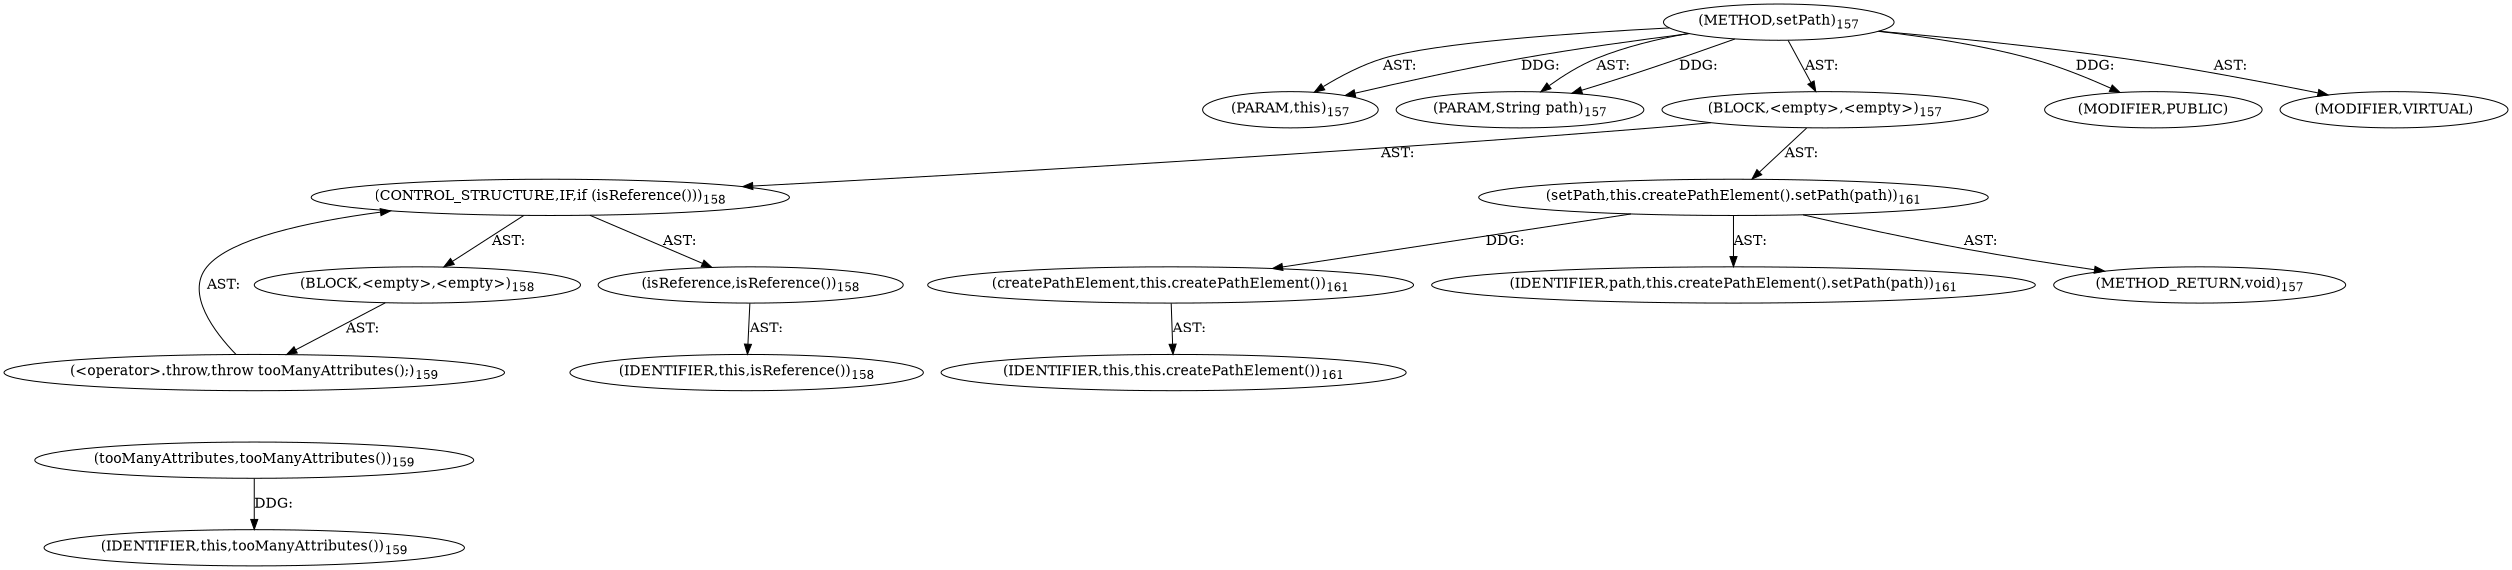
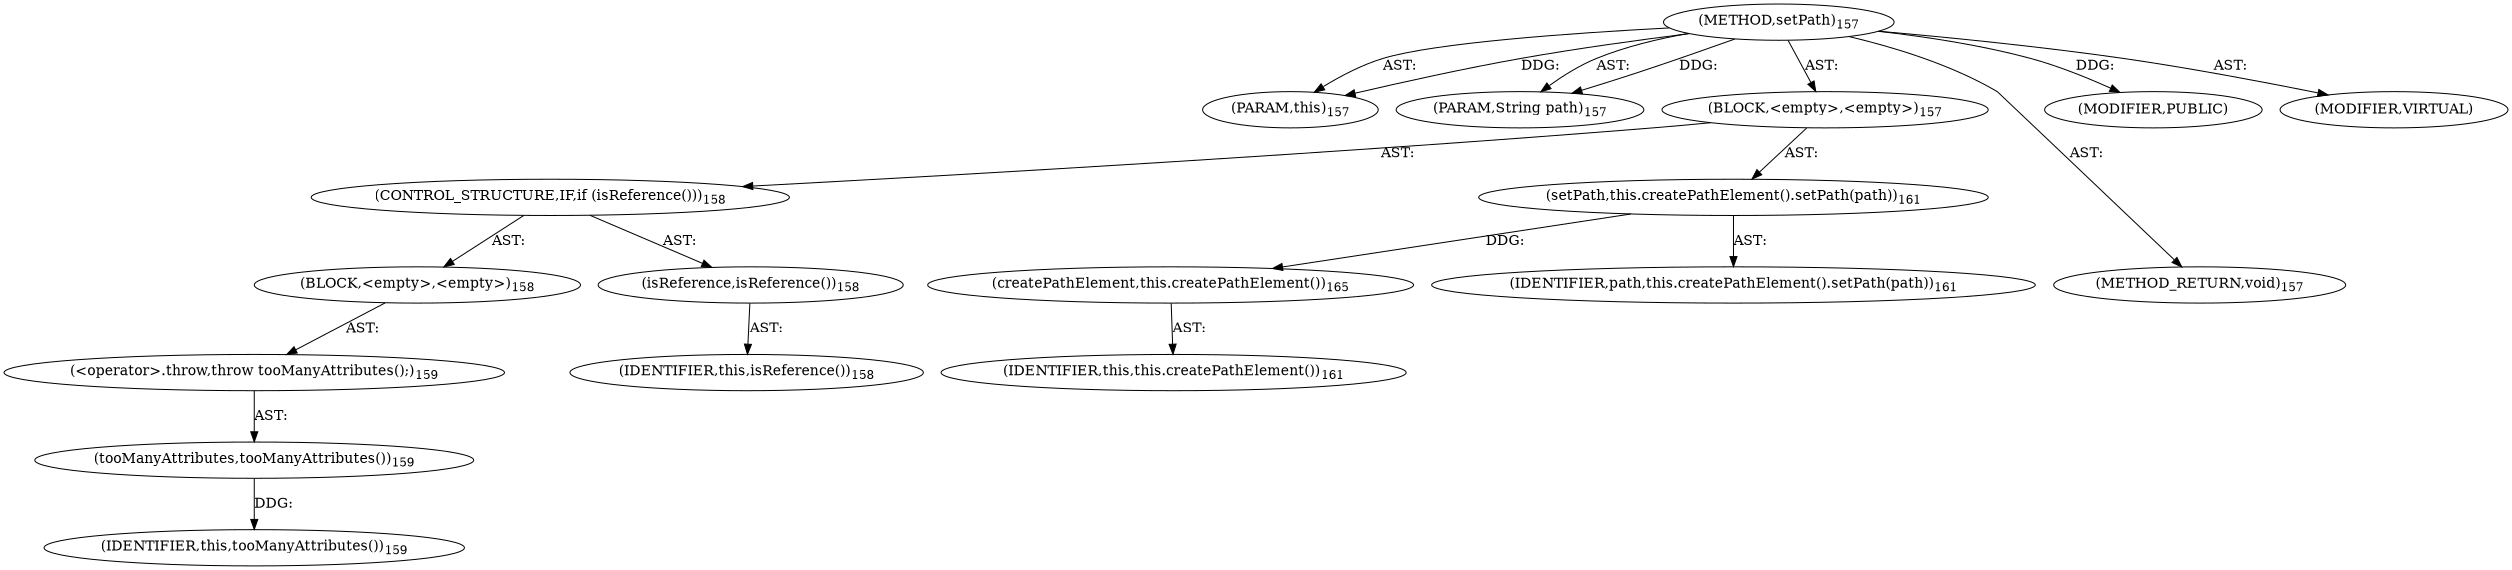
edge "(<operator>.throw,throw tooManyAttributes();)" -> "(CONTROL_STRUCTURE,IF,if (isReference()))": now "(<operator>.throw,throw tooManyAttributes();)" -> "(tooManyAttributes,tooManyAttributes())"
edge "(setPath,this.createPathElement().setPath(path))" -> "(METHOD_RETURN,void)": now "(METHOD,setPath)" -> "(METHOD_RETURN,void)"
node "(createPathElement,this.createPathElement())": text "161" -> "165"
